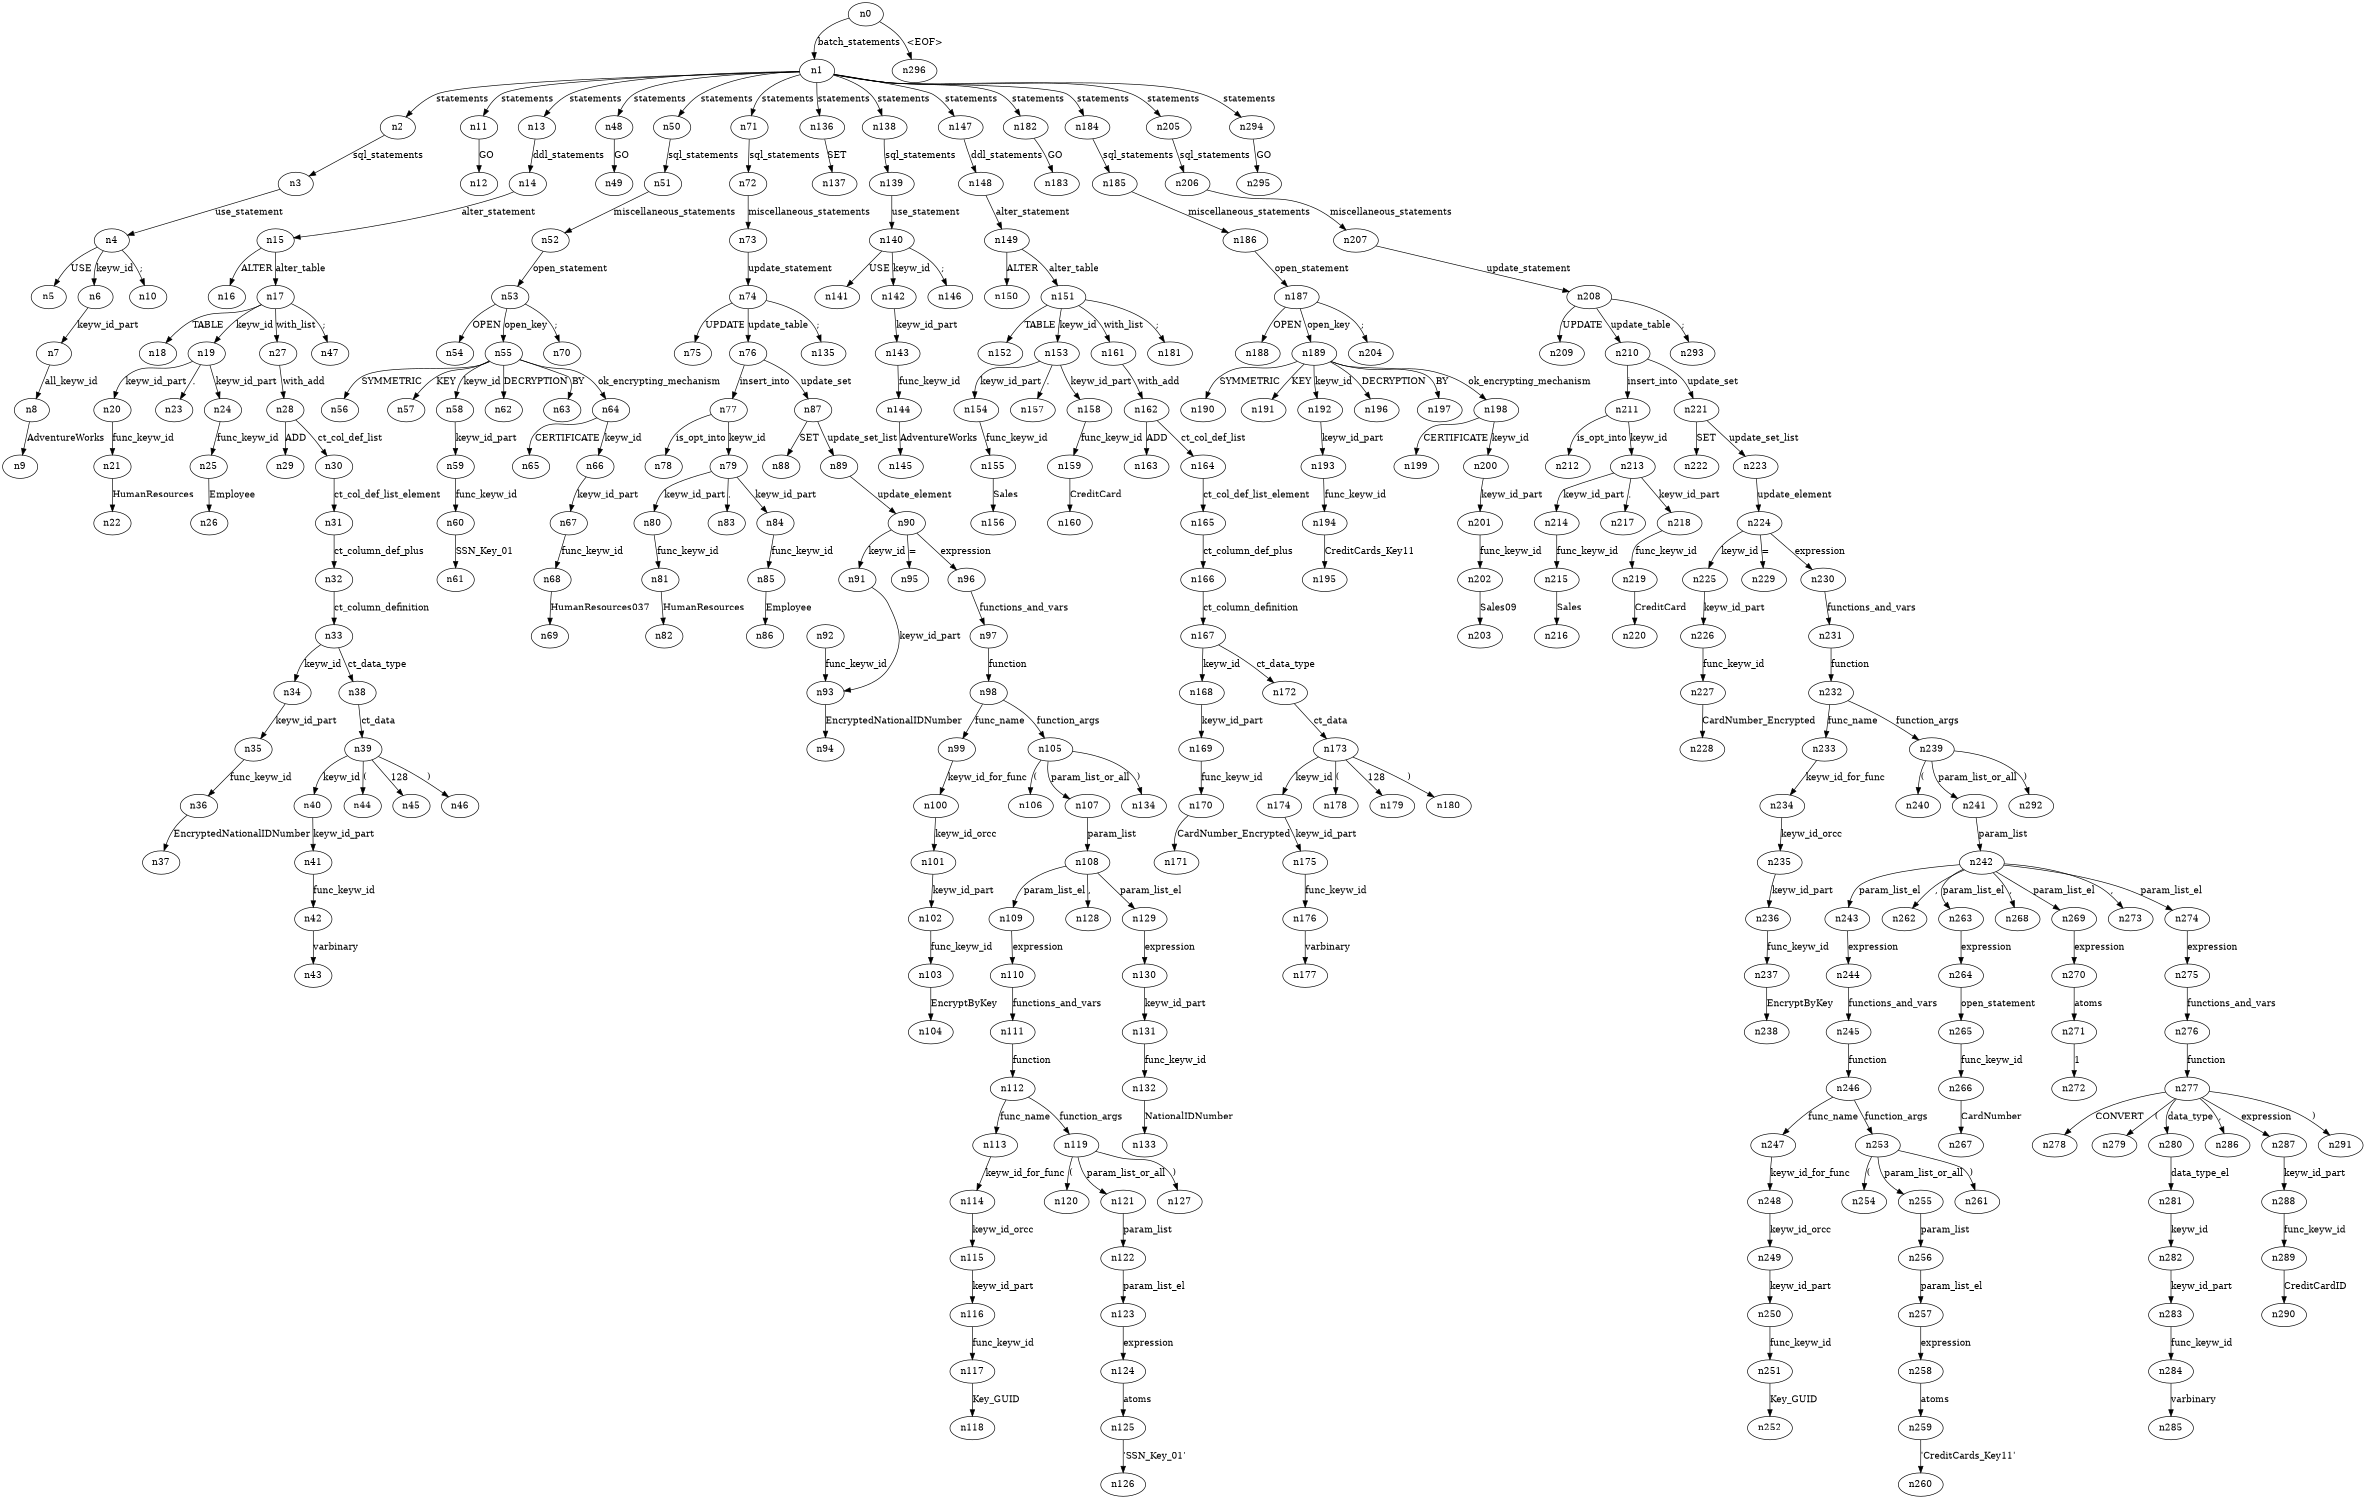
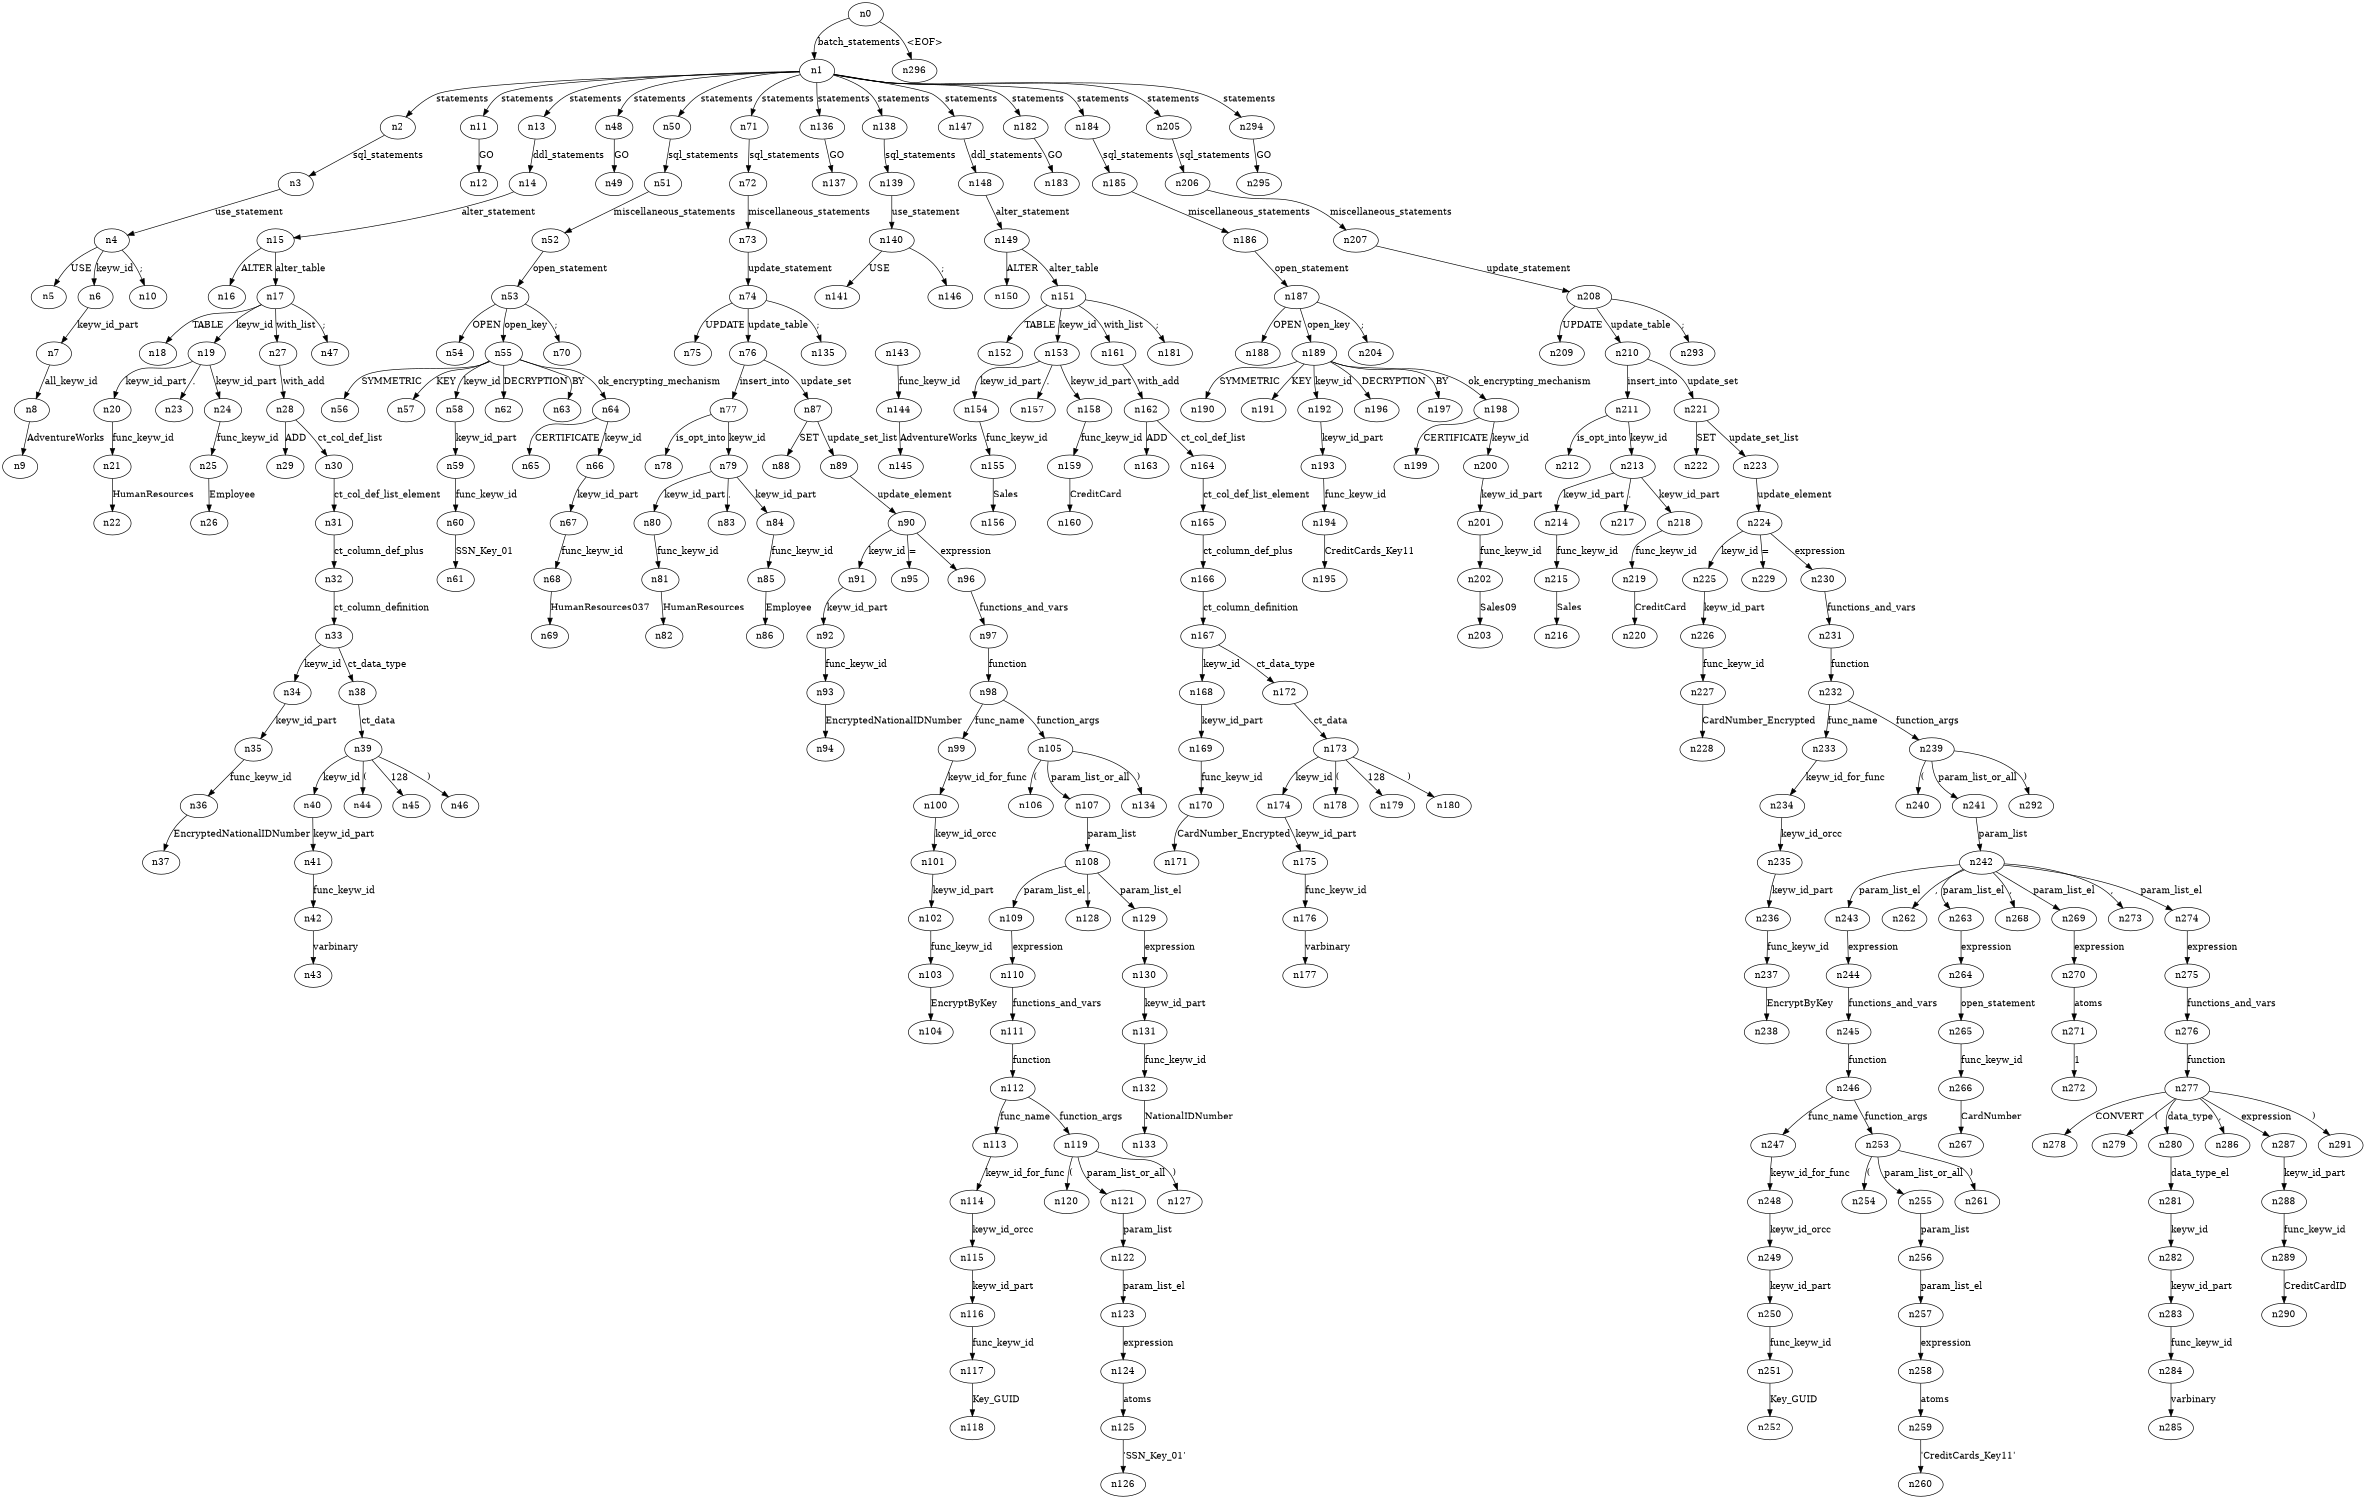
edge "n136" -> "n137": label "SET" -> "GO"
node "n142": removed
edge "n91" -> "n93": now "n91" -> "n92"
